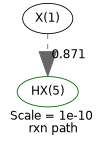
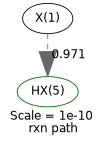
edge "X(1)" -> "HX(5)": label " 0.871" -> " 0.971"
